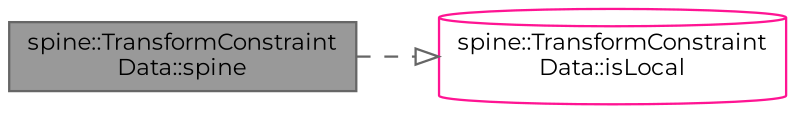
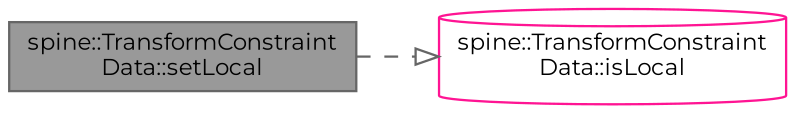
node "spine::TransformConstraint Data::spine": label "spine::TransformConstraint Data::spine" -> "spine::TransformConstraint Data::setLocal"
